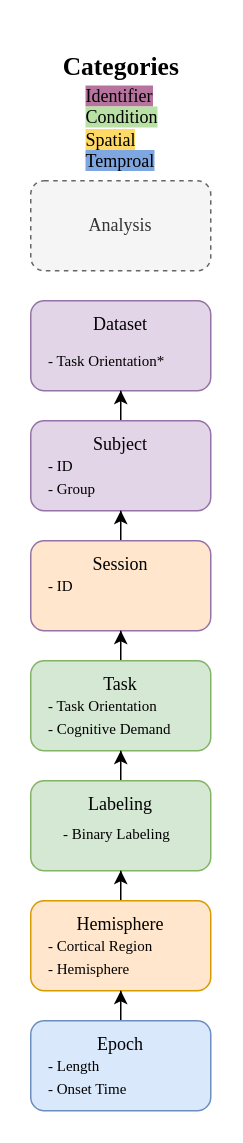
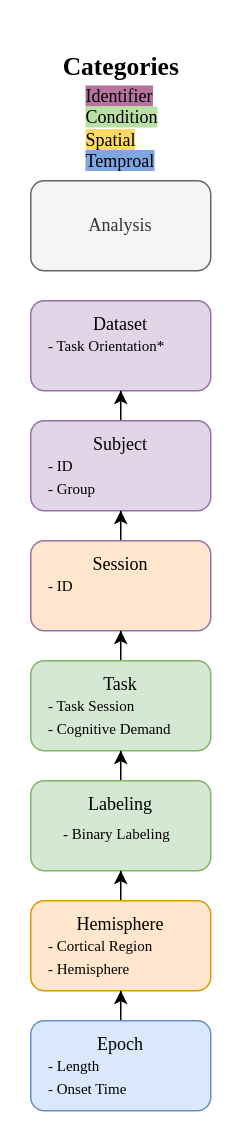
node "Analysis": style dashed -> solid
node "- Task Orientation*": moved (121, 361) -> (121, 346)
node "- Task Orientation": label "- Task Orientation" -> "- Task Session"
